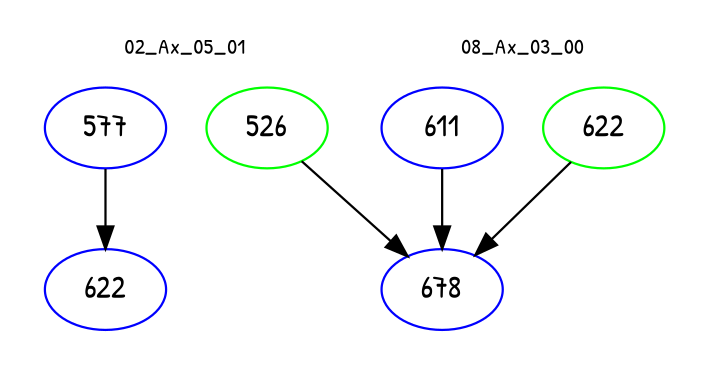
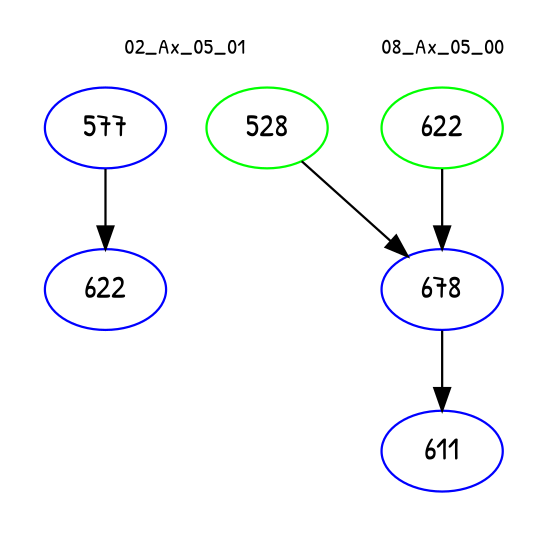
cluster "08_Ax_03_00": label "08_Ax_03_00" -> "08_Ax_05_00"
node "526": label "526" -> "528"
edge "611" -> "678": reversed
